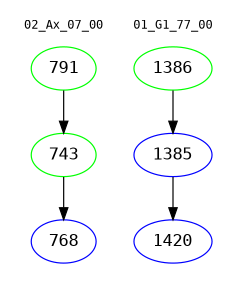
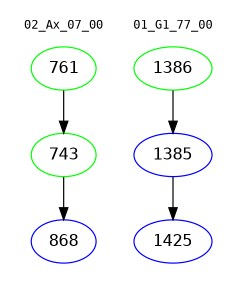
node "791": label "791" -> "761"
node "768": label "768" -> "868"
node "1420": label "1420" -> "1425"
